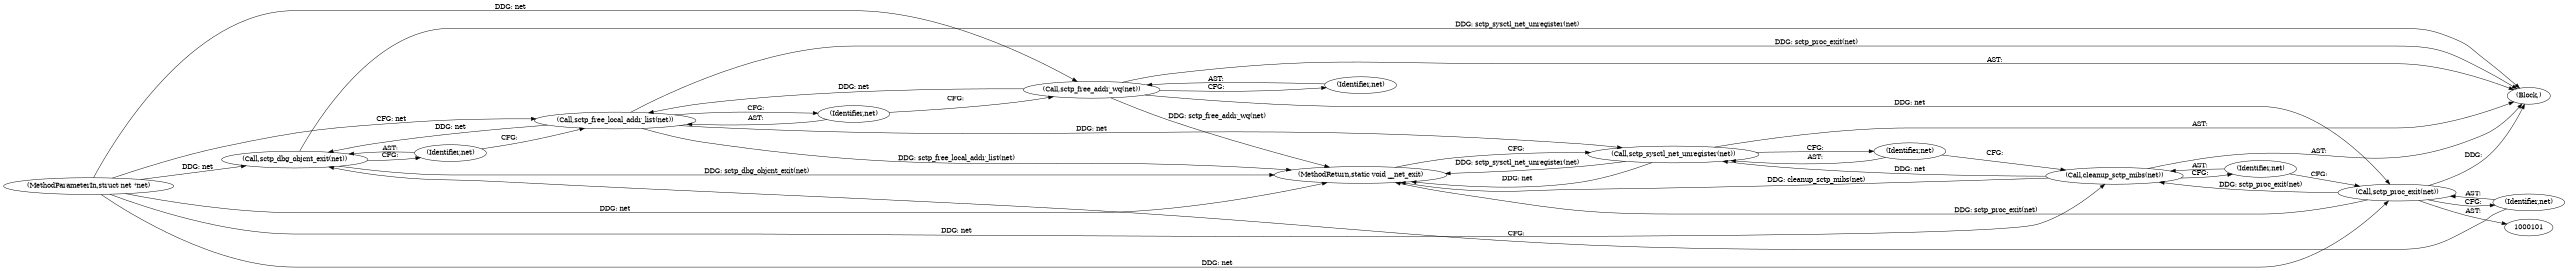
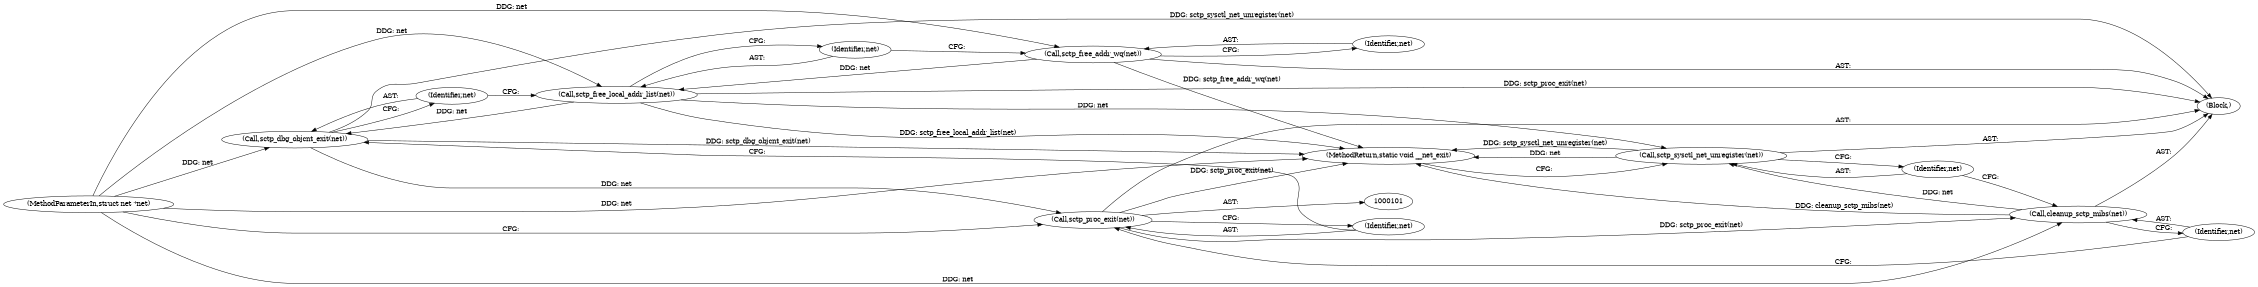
edge "(Call,sctp_free_addr_wq(net))" -> "(Call,sctp_proc_exit(net))": now "(Call,sctp_dbg_objcnt_exit(net))" -> "(Call,sctp_proc_exit(net))"
edge "(MethodParameterIn,struct net *net)" -> "(Call,sctp_free_local_addr_list(net))": label "CFG: net" -> "DDG: net"
edge "(Call,sctp_proc_exit(net))" -> "(Block,)": label "DDG: " -> "AST: "
edge "(MethodParameterIn,struct net *net)" -> "(Call,sctp_proc_exit(net))": label "DDG: net" -> "CFG: "
